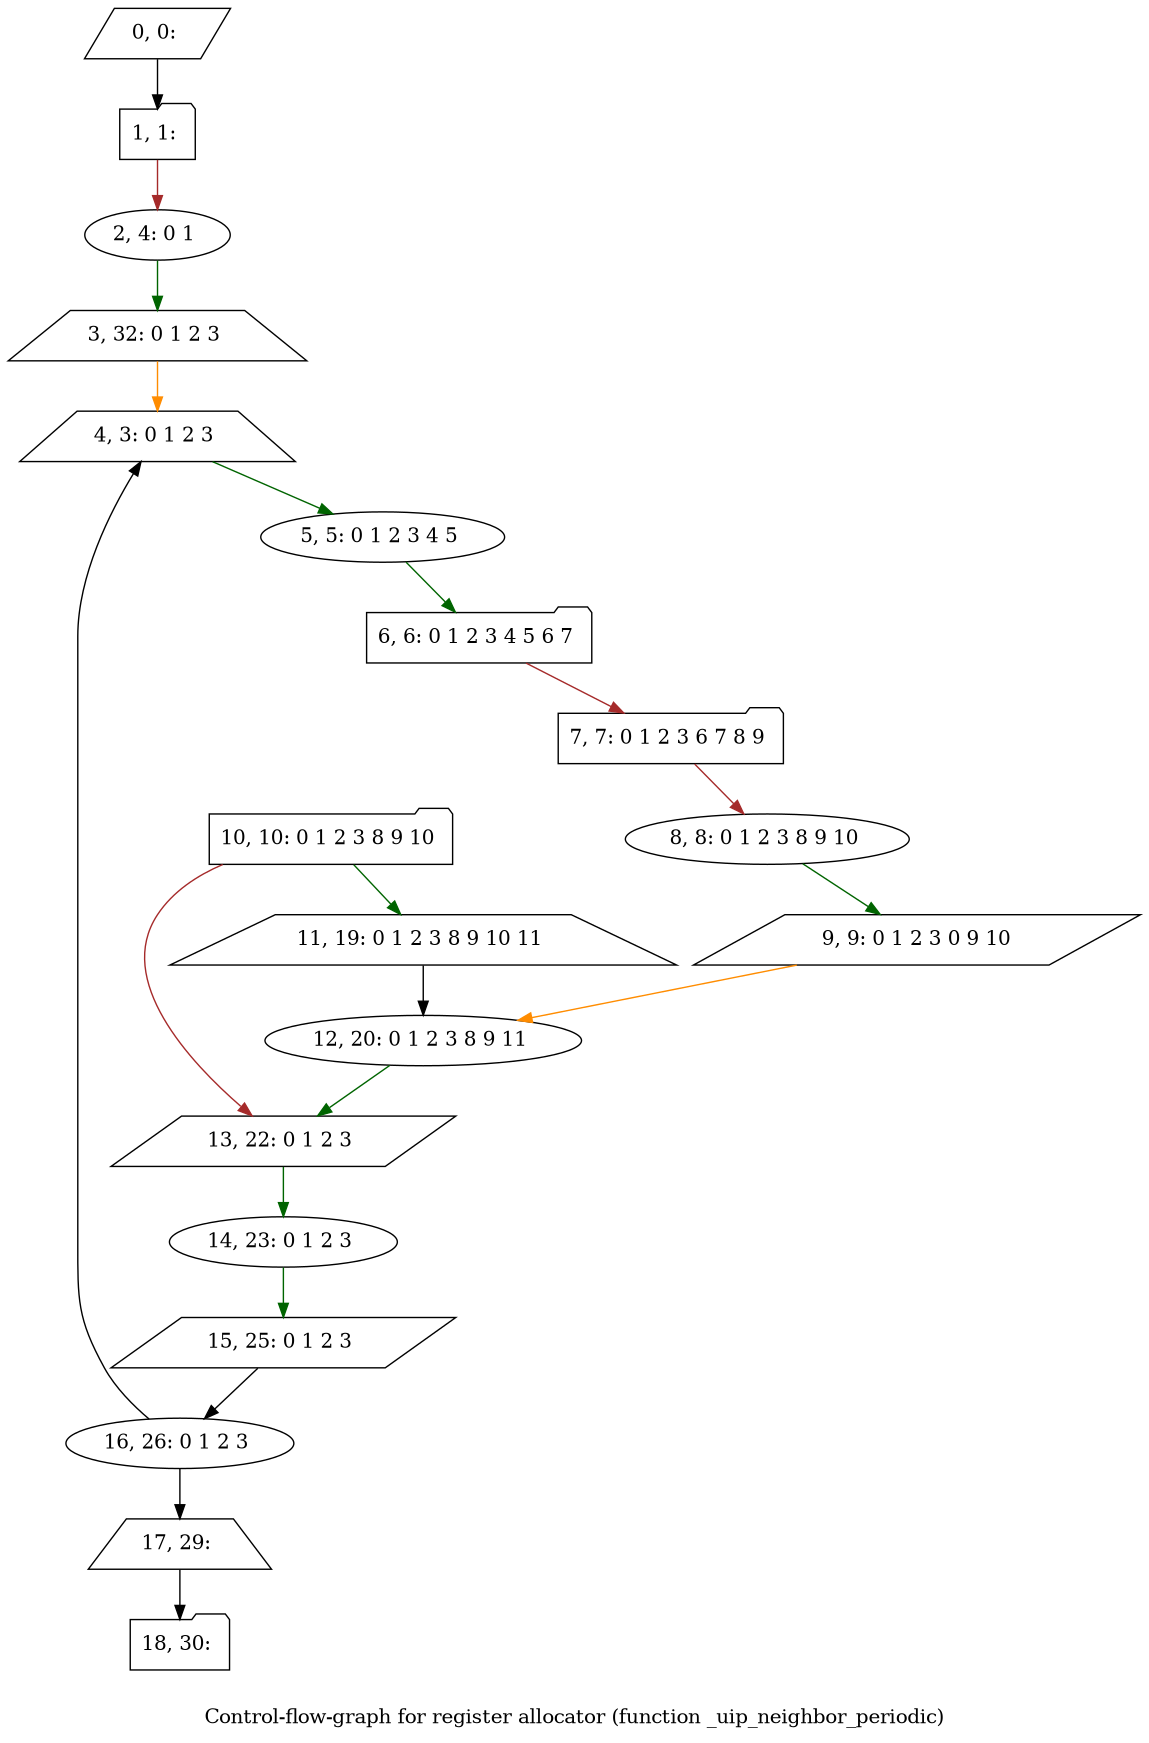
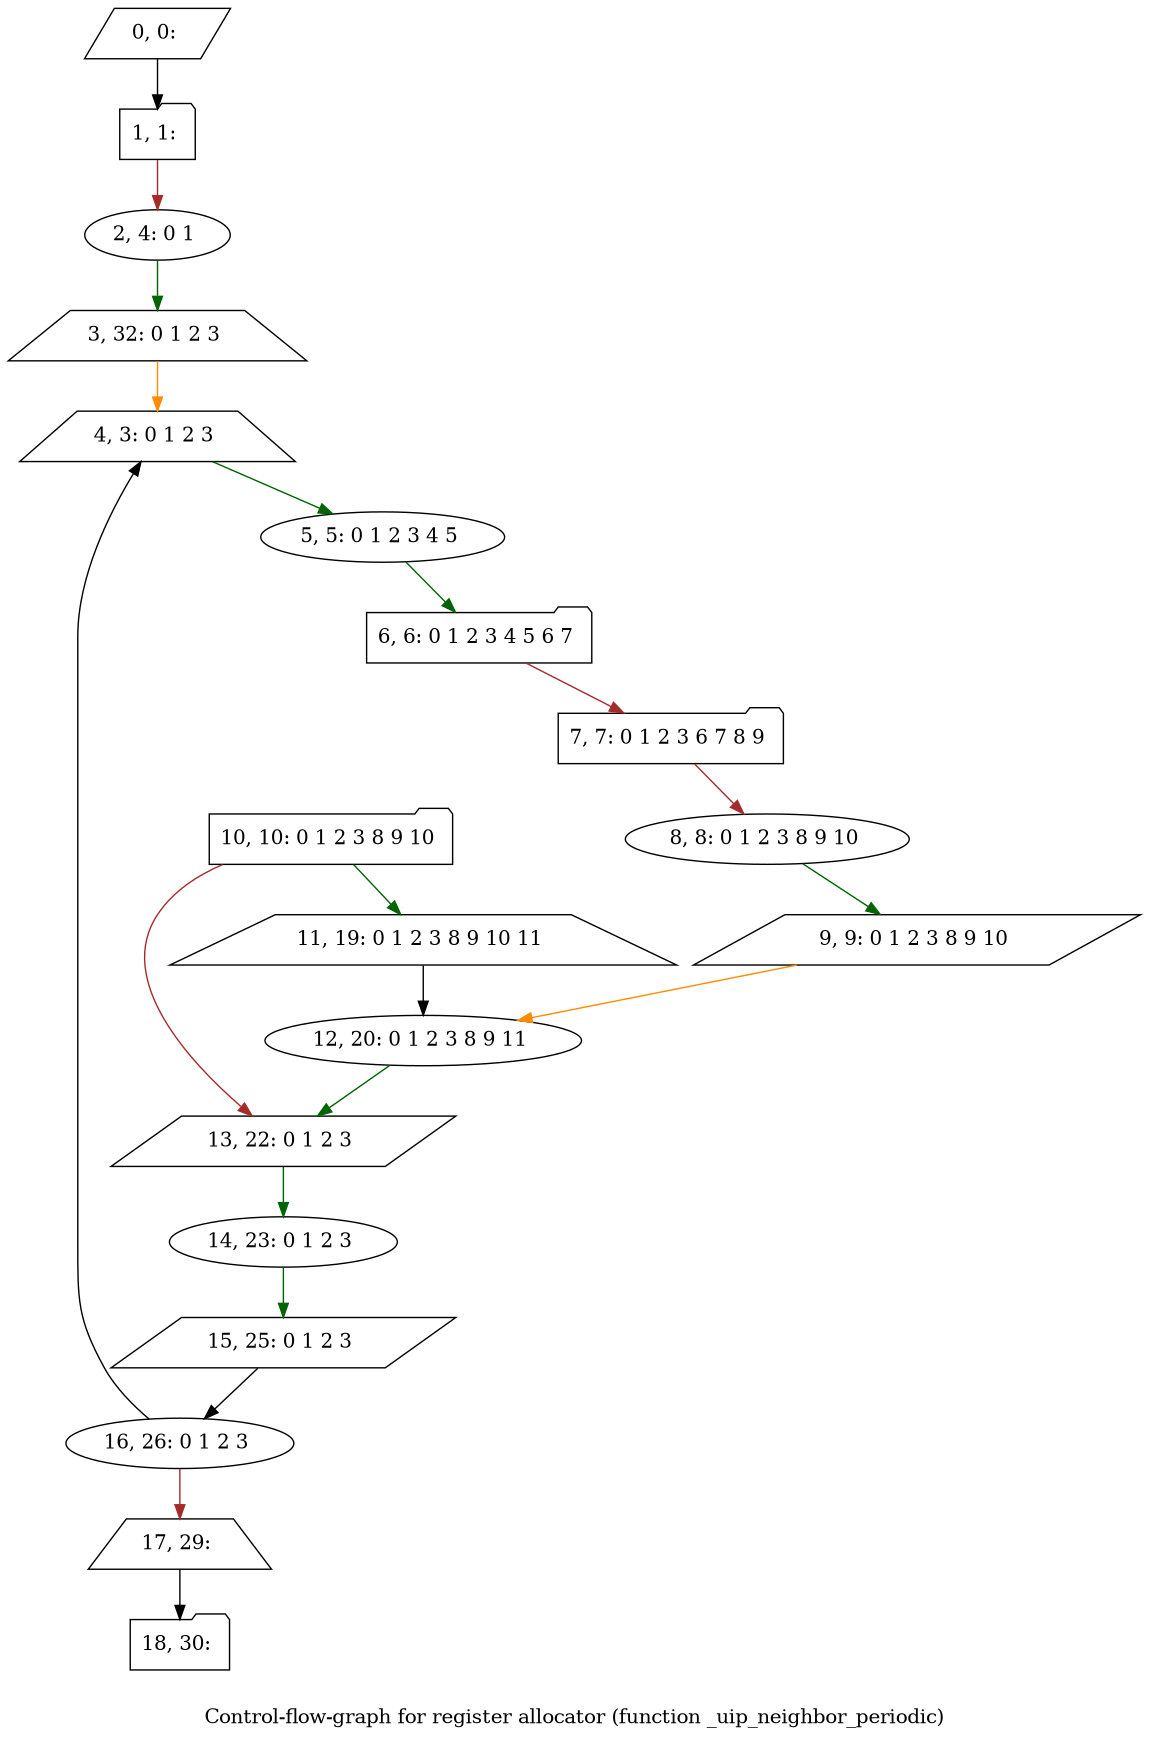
node "9, 9: 0 1 2 3 0 9 10": label "9, 9: 0 1 2 3 0 9 10" -> "9, 9: 0 1 2 3 8 9 10"
edge "16, 26: 0 1 2 3" -> "17, 29:": color black -> brown
